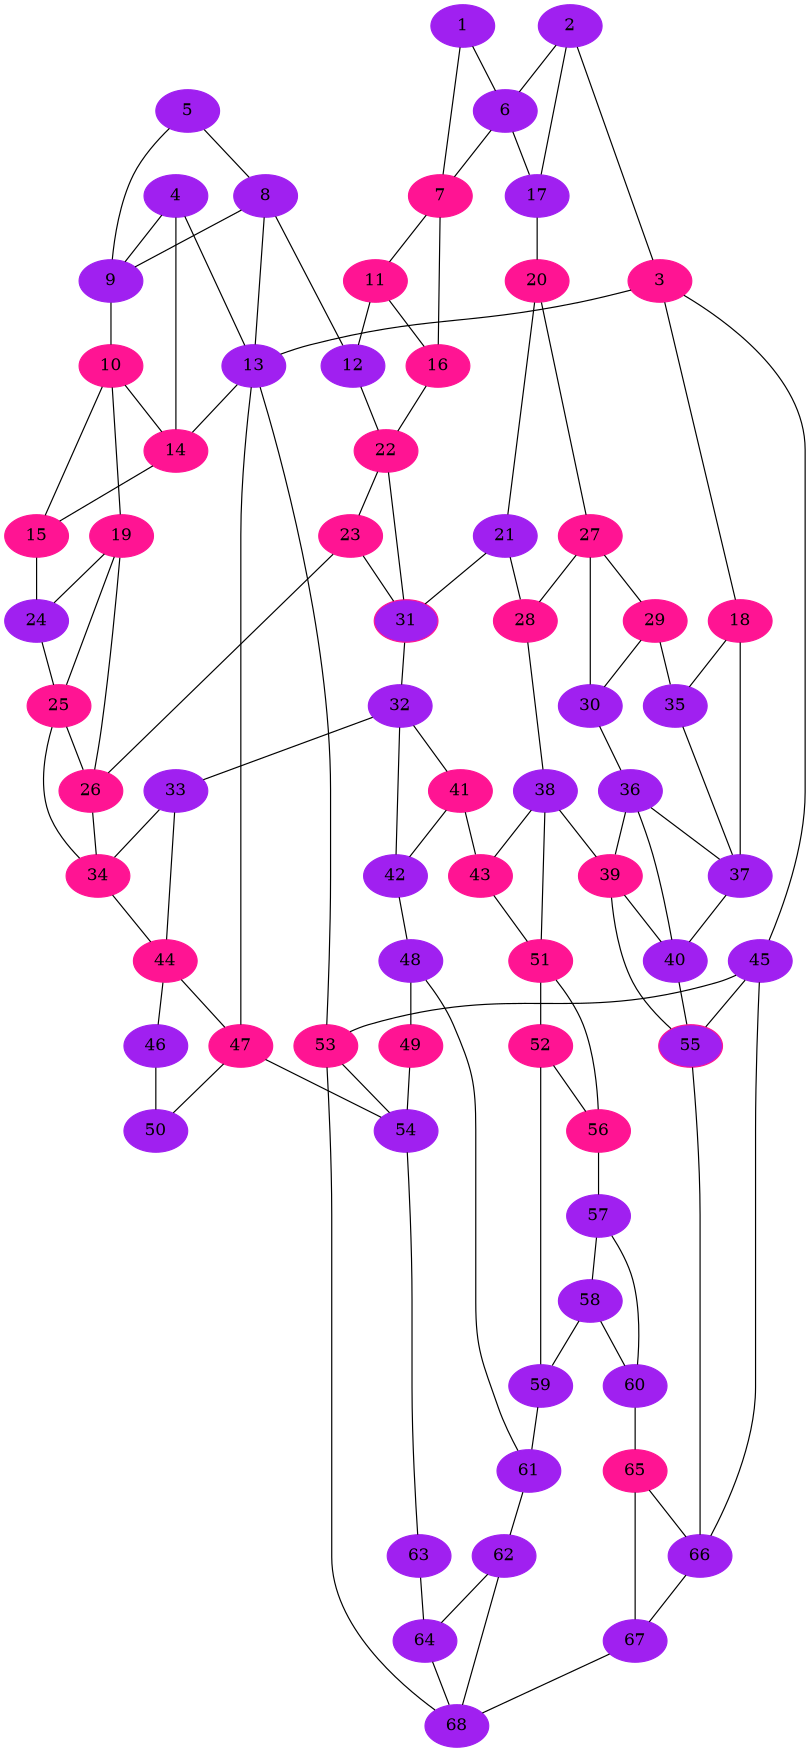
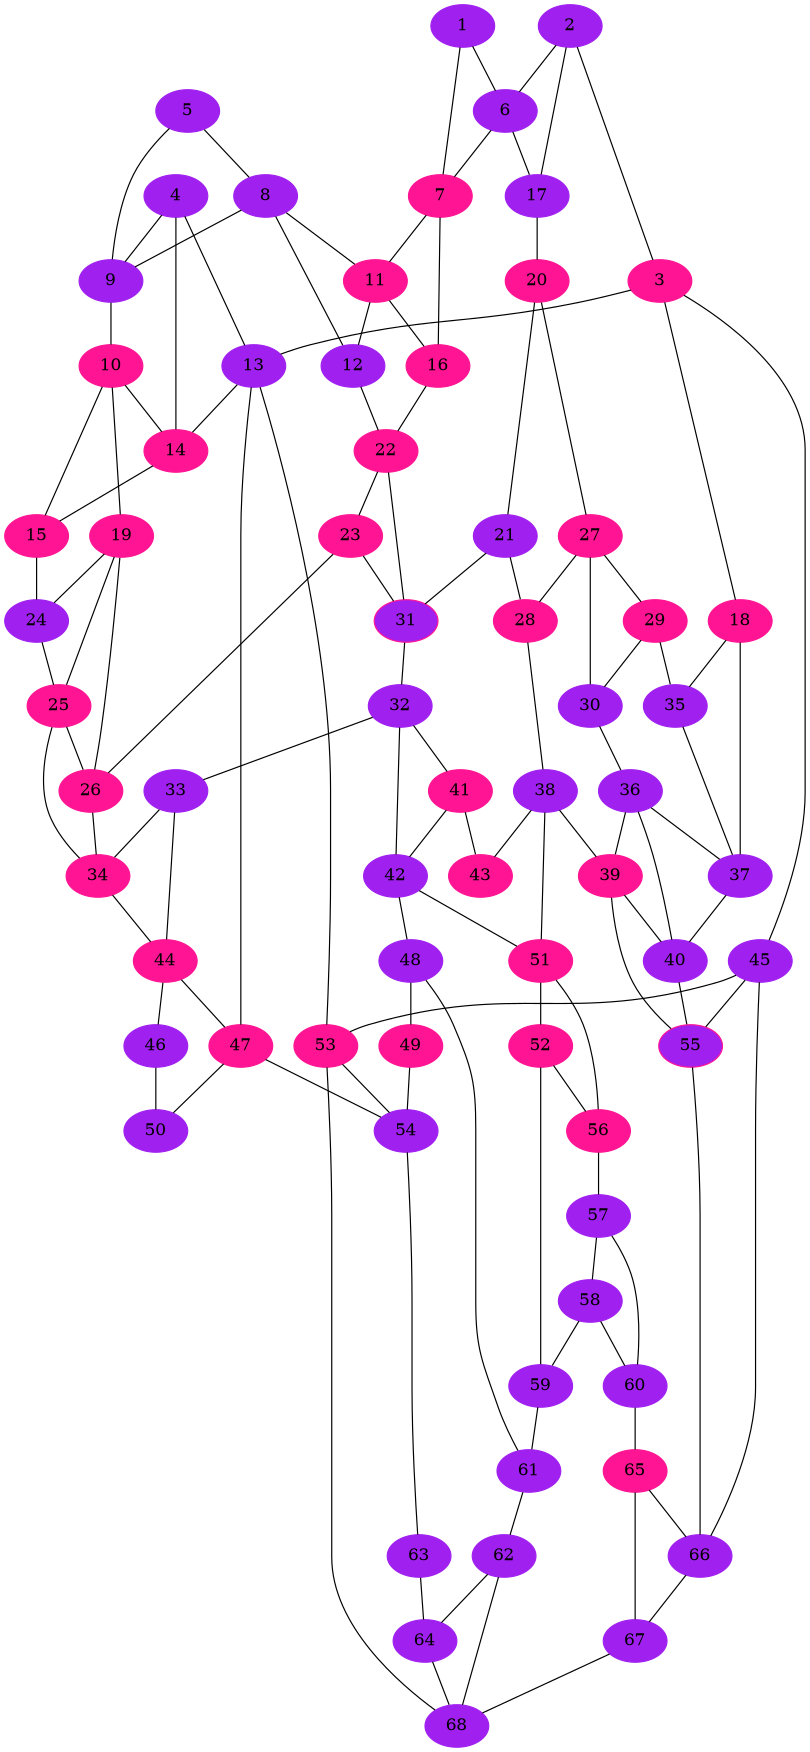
edge "8" -- "13": now "8" -- "11"
edge "43" -- "51": now "42" -- "51"
